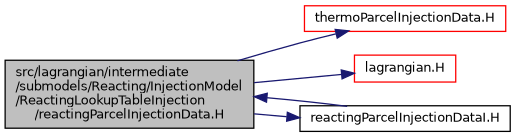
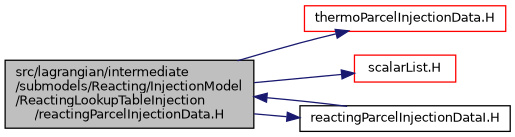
node "lagrangian.H": label "lagrangian.H" -> "scalarList.H"
